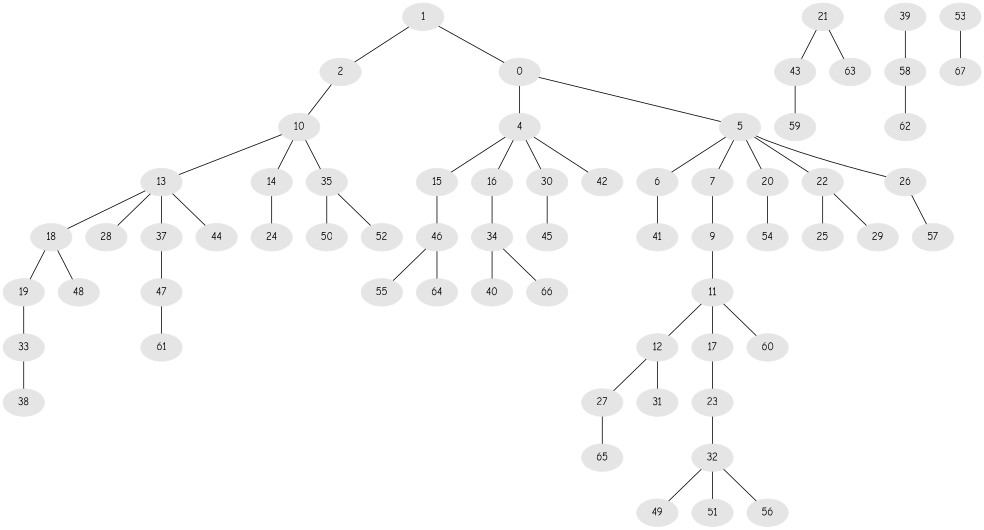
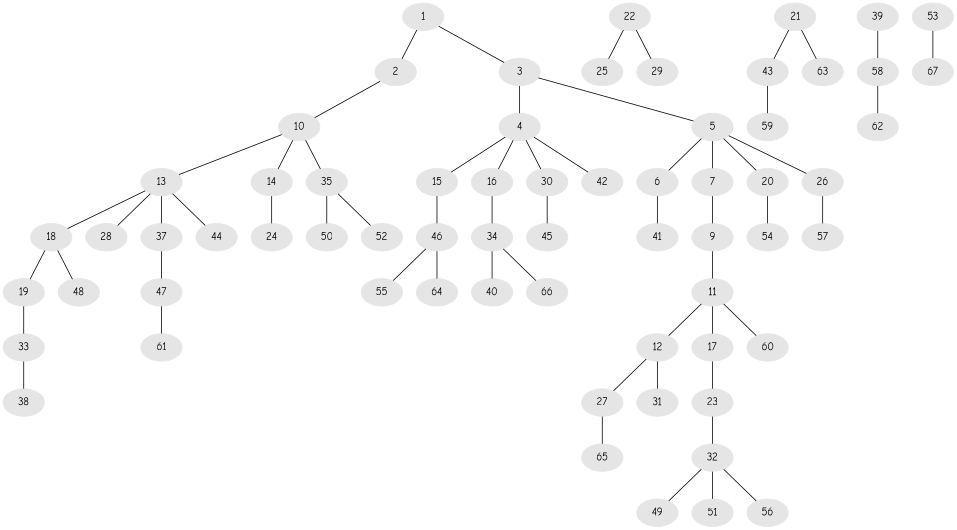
node "0": label "0" -> "3"
edge "5" -- "22": removed
